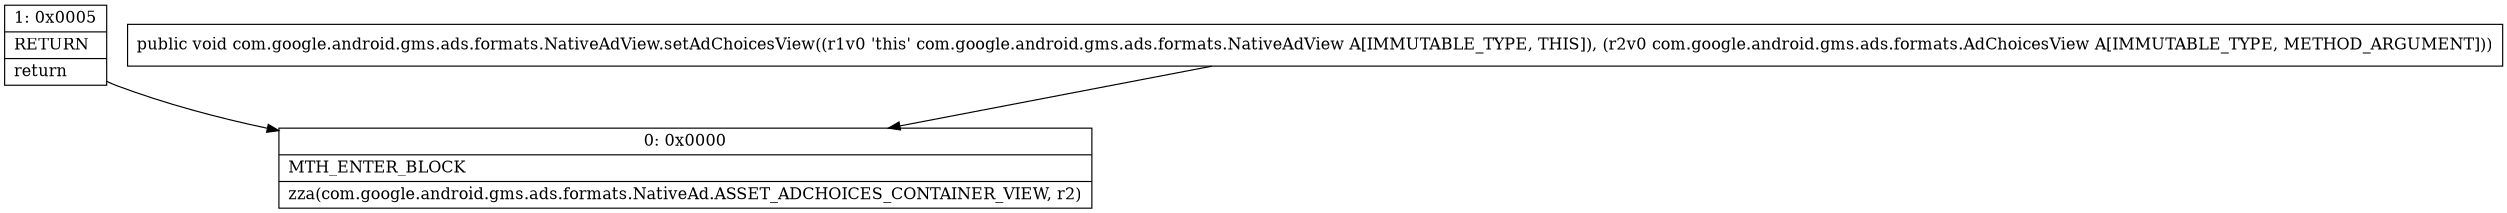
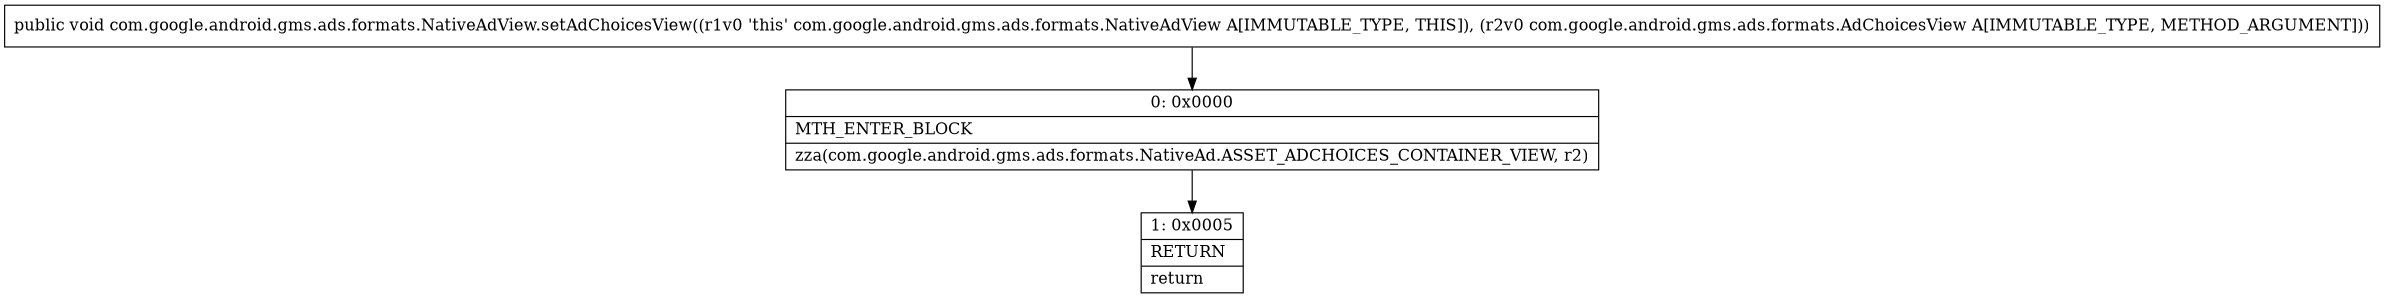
edge "1: 0x0005" -> "0: 0x0000": reversed
